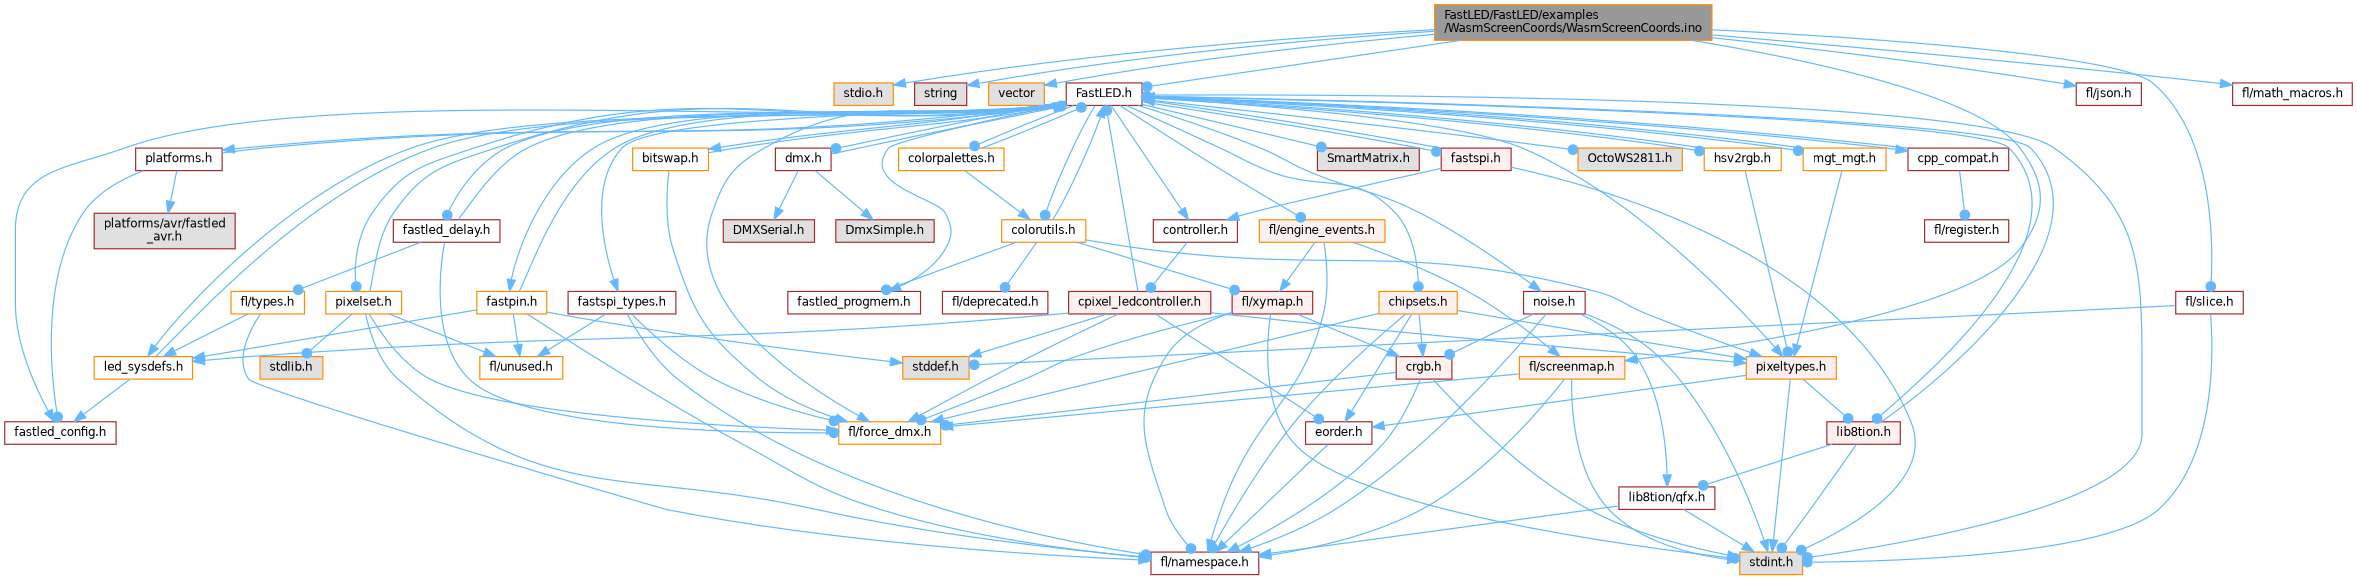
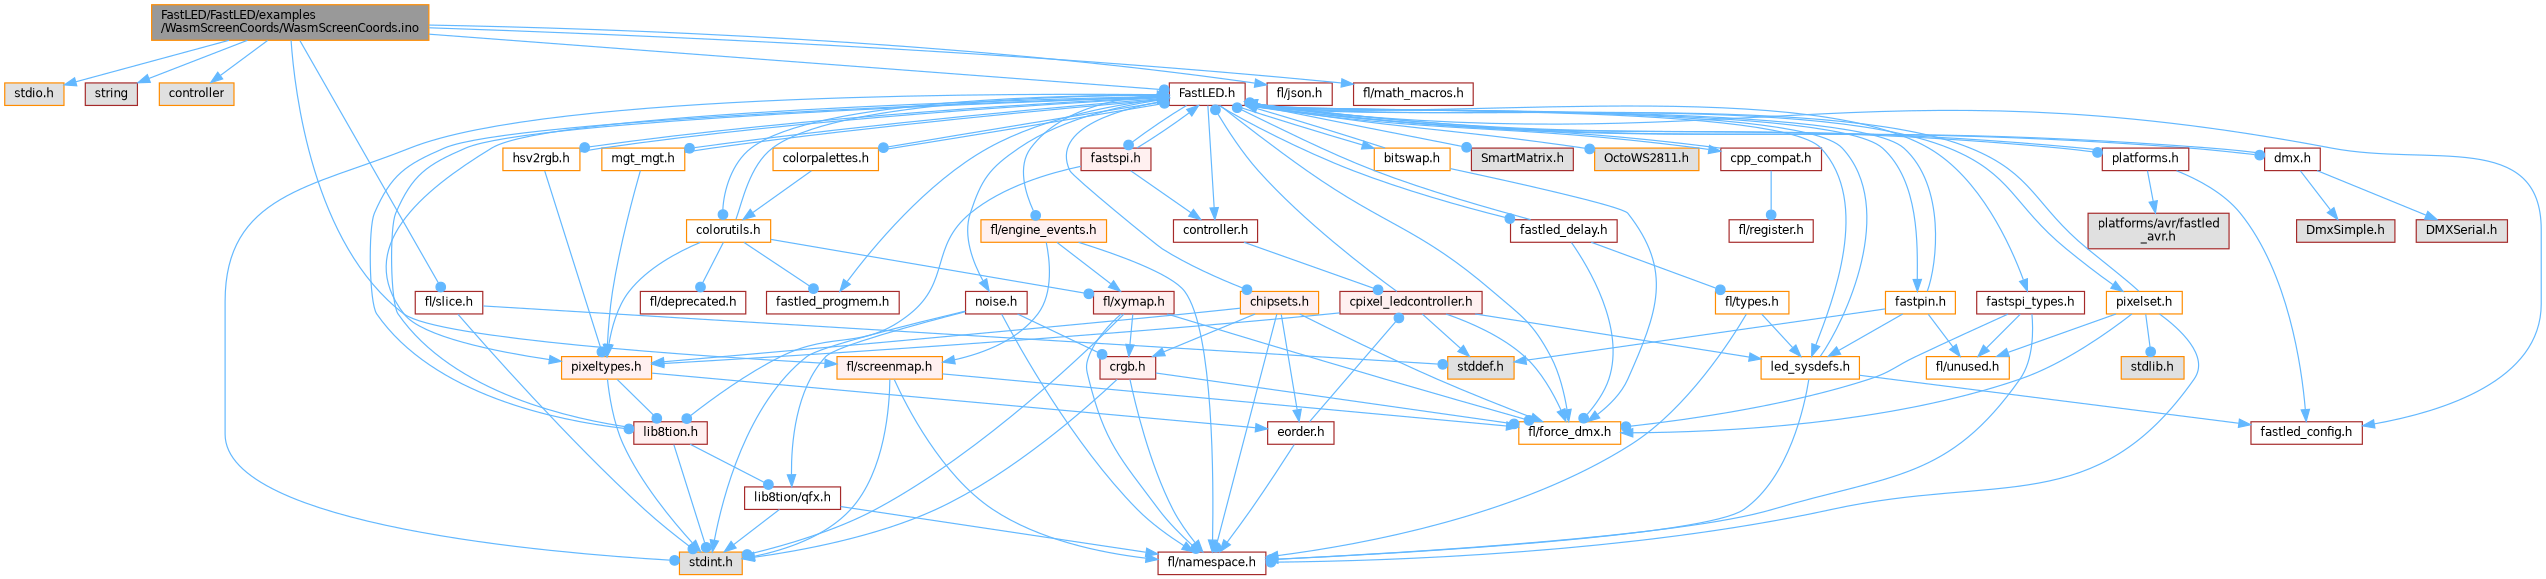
node "vector": label "vector" -> "controller"
edge "FastLED.h" -> "pixelset.h": arrowhead dot -> normal
edge "FastLED.h" -> "platforms.h": arrowhead normal -> dot
edge "platforms.h" -> "fastled_config.h": arrowhead dot -> normal
edge "fastspi.h" -> "stdint.h": now "fastspi.h" -> "lib8tion.h"
edge "cpixel_ledcontroller.h" -> "eorder.h": reversed
edge "fastpin.h" -> "fl/namespace.h": now "led_sysdefs.h" -> "fl/namespace.h"
